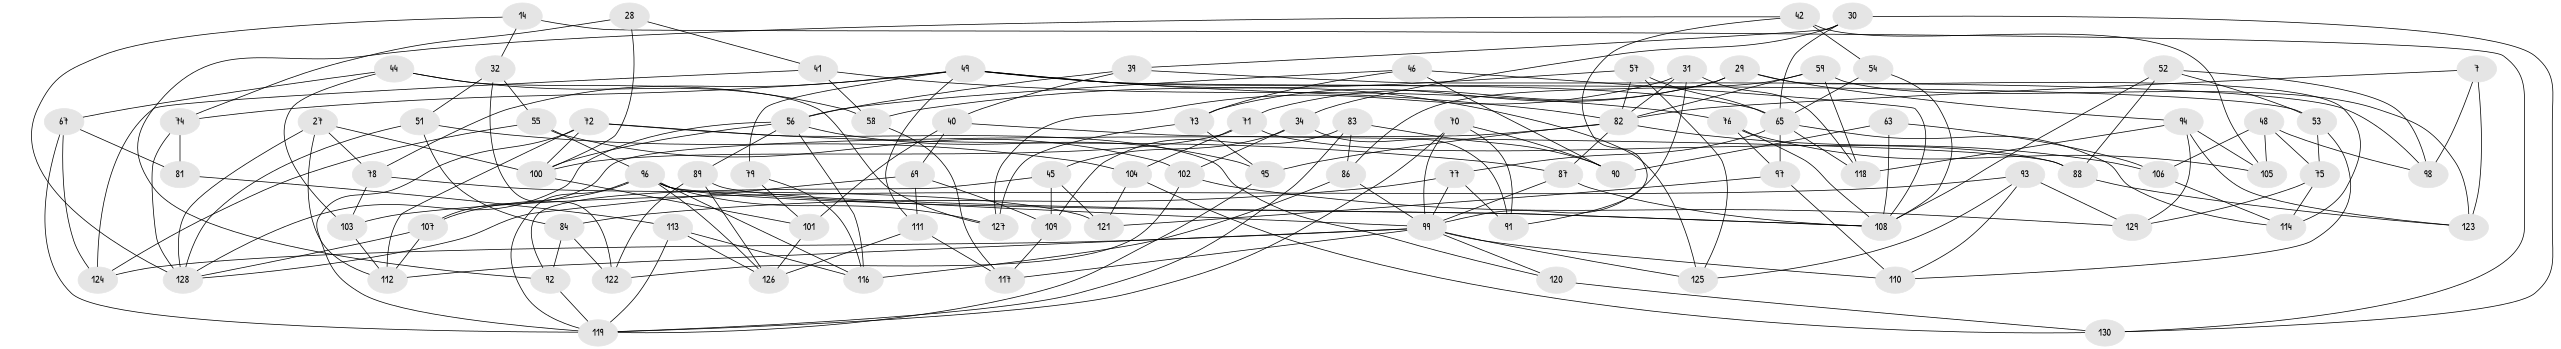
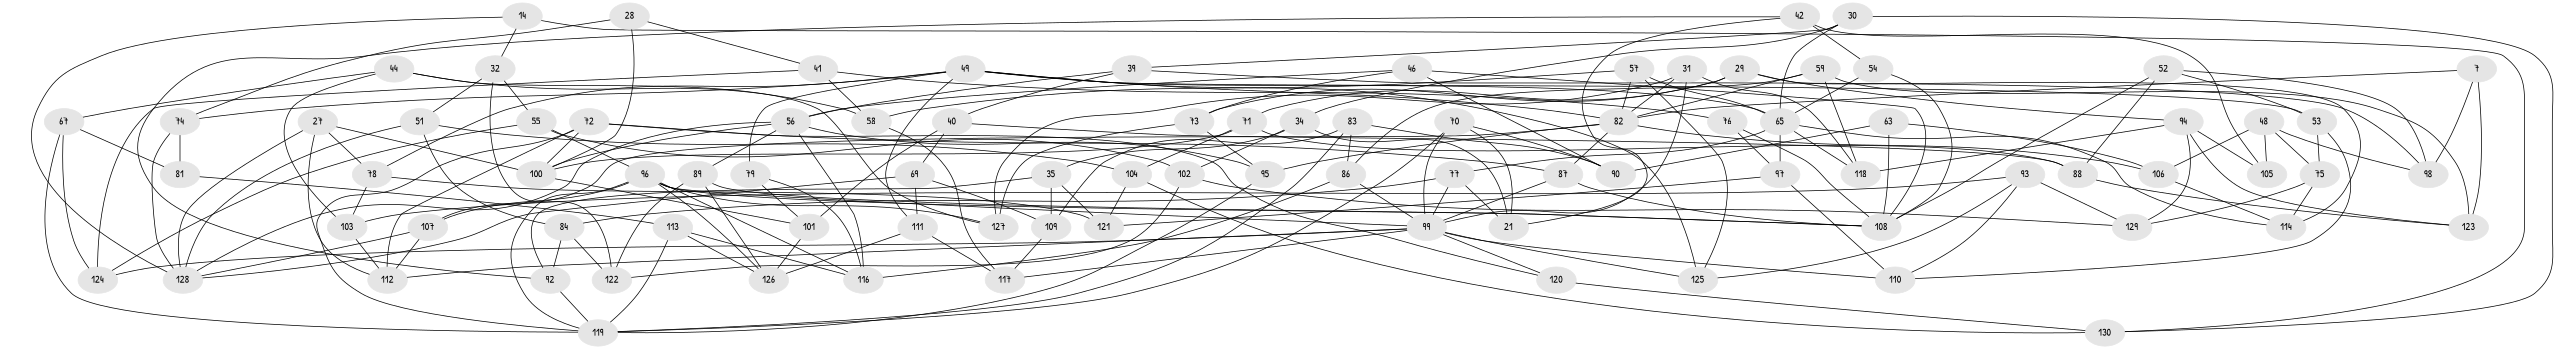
edge "76" -- "105": removed
node "45": label "45" -> "35"
node "91": label "91" -> "21"
